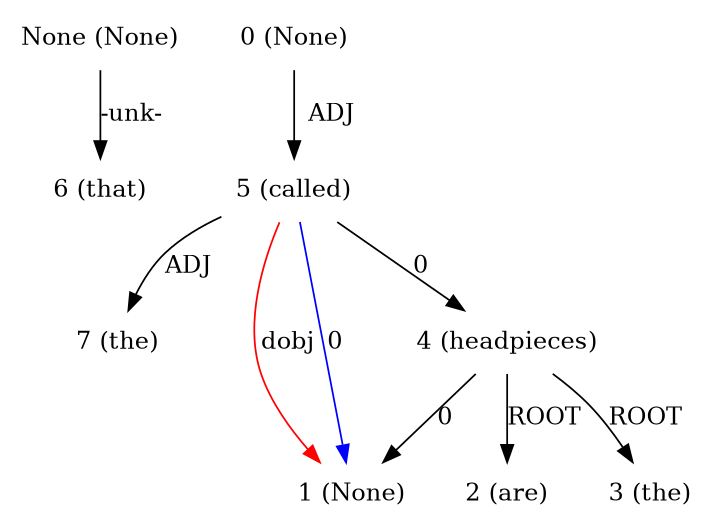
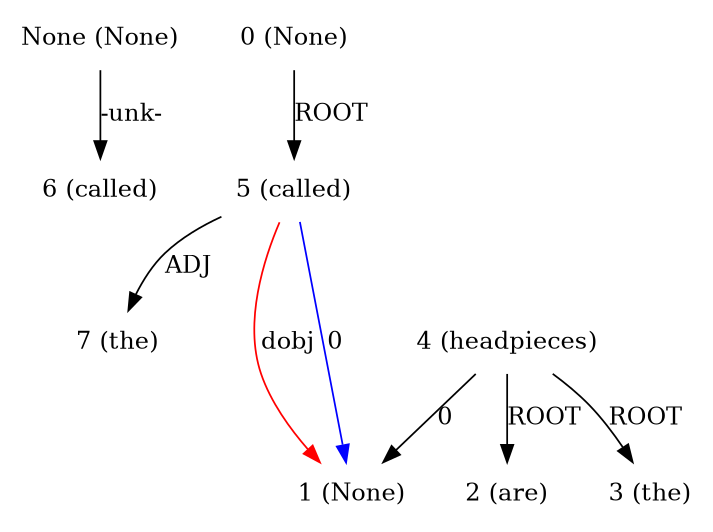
edge "0 (None)" -> "5 (called)": label "ADJ" -> "ROOT"
node "6 (that)": label "6 (that)" -> "6 (called)"
edge "5 (called)" -> "4 (headpieces)": removed, label "0"
